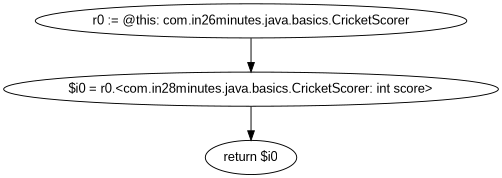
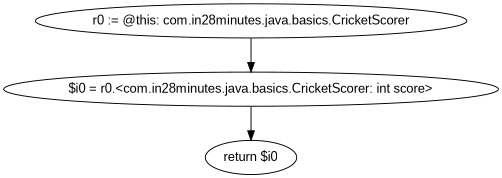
node "r0 := @this: com.in26minutes.java.basics.CricketScorer": label "r0 := @this: com.in26minutes.java.basics.CricketScorer" -> "r0 := @this: com.in28minutes.java.basics.CricketScorer"
